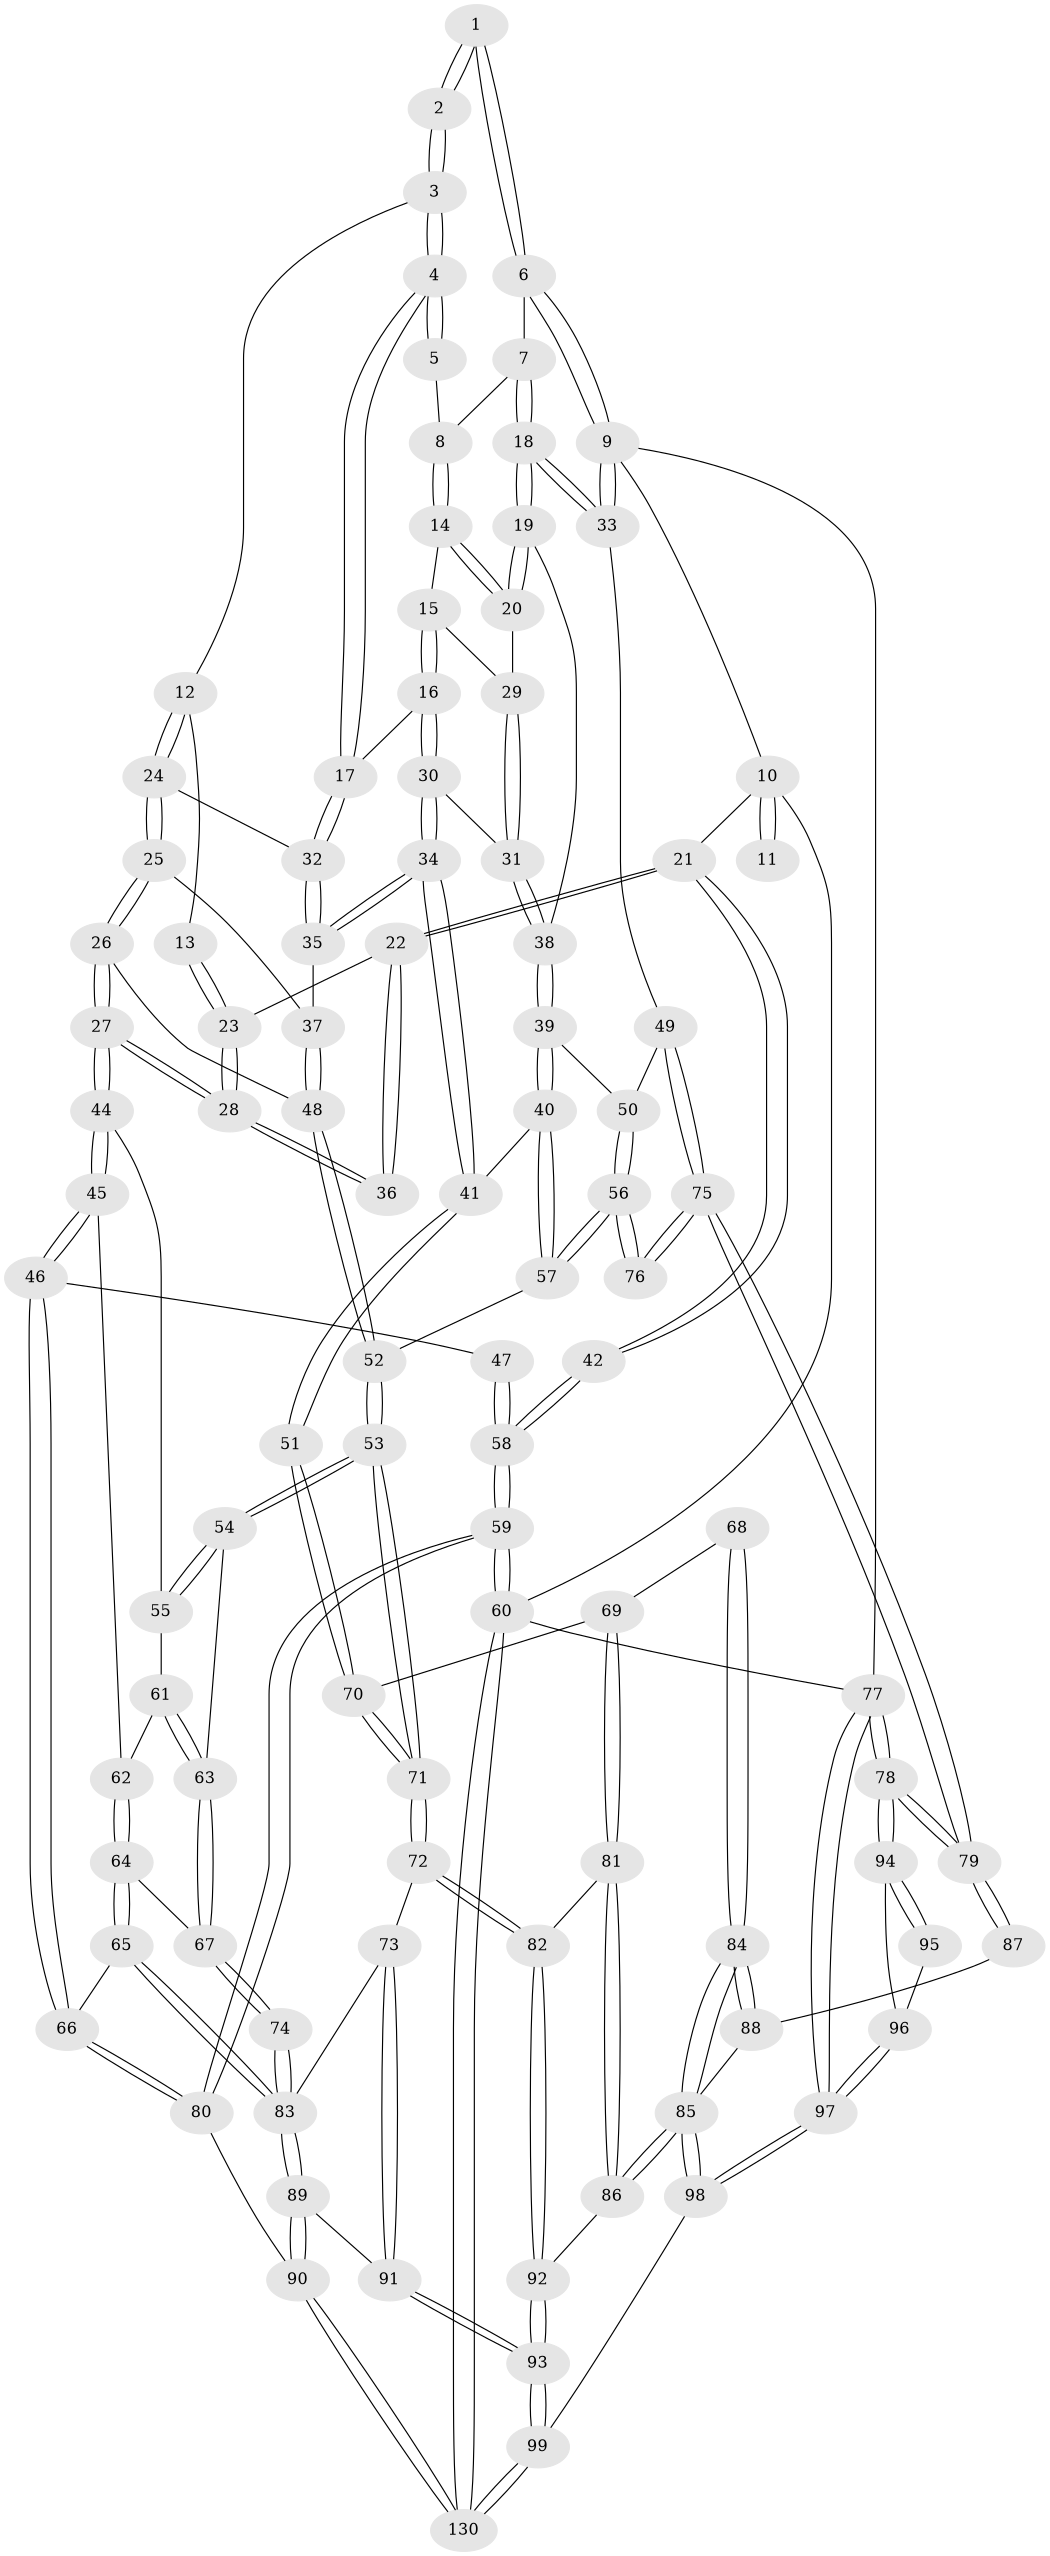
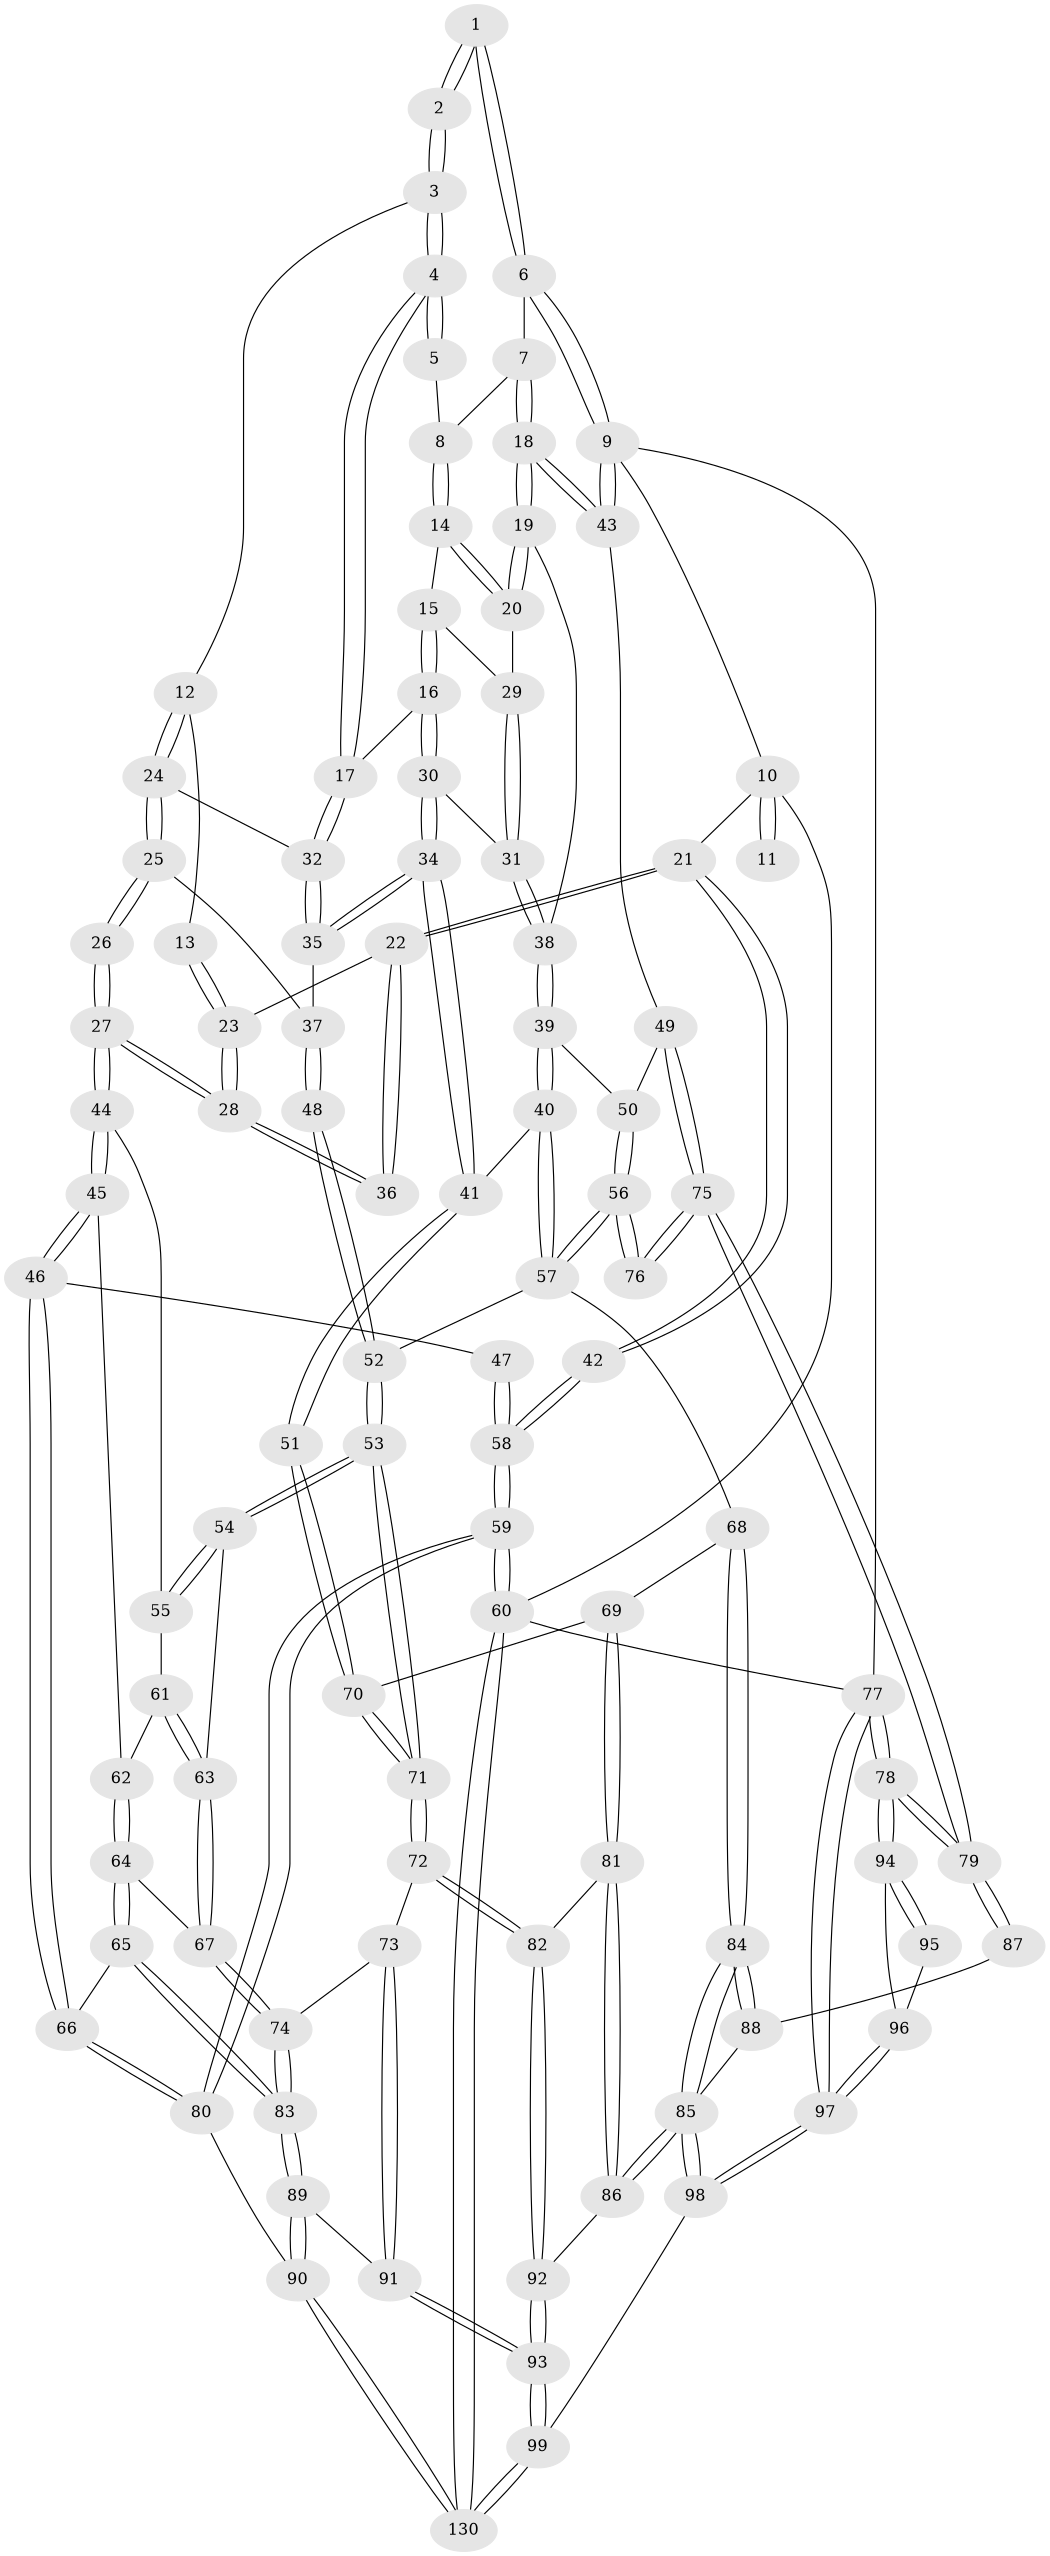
node "33": label "33" -> "43"
edge "26" -- "48": removed
edge "57" -- "68": added
edge "73" -- "83": now "73" -- "74"
